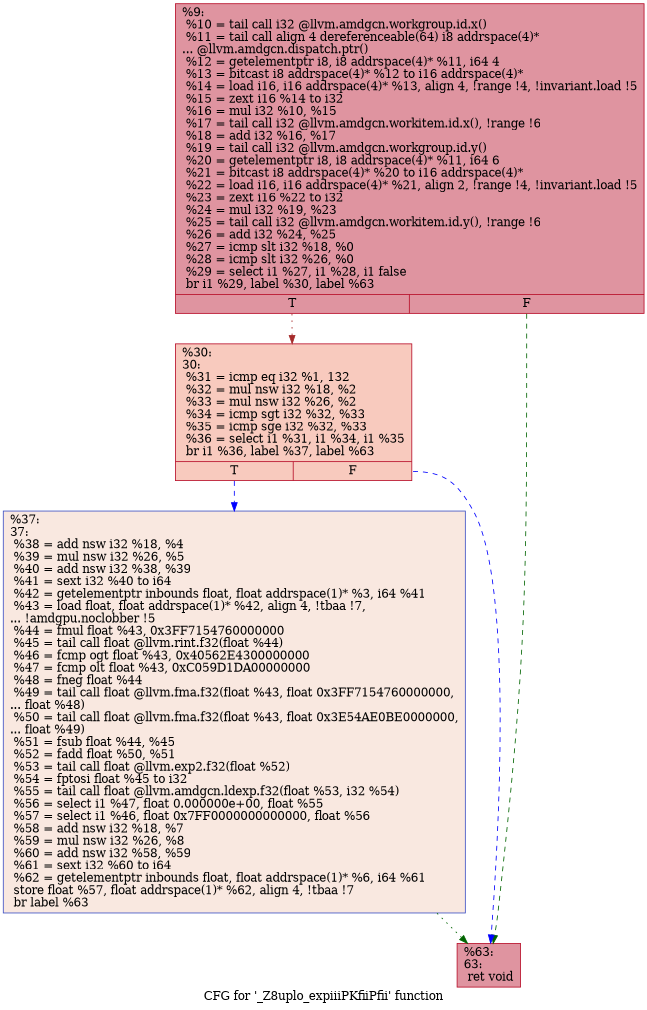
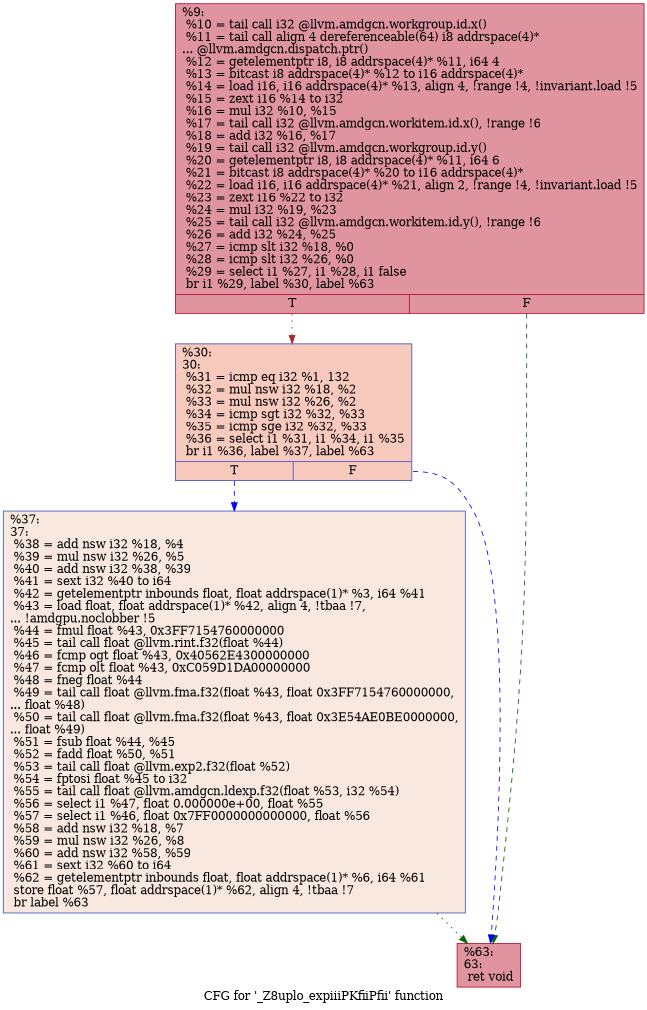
node "%30:": color #b70d28ff -> #3d50c3ff
